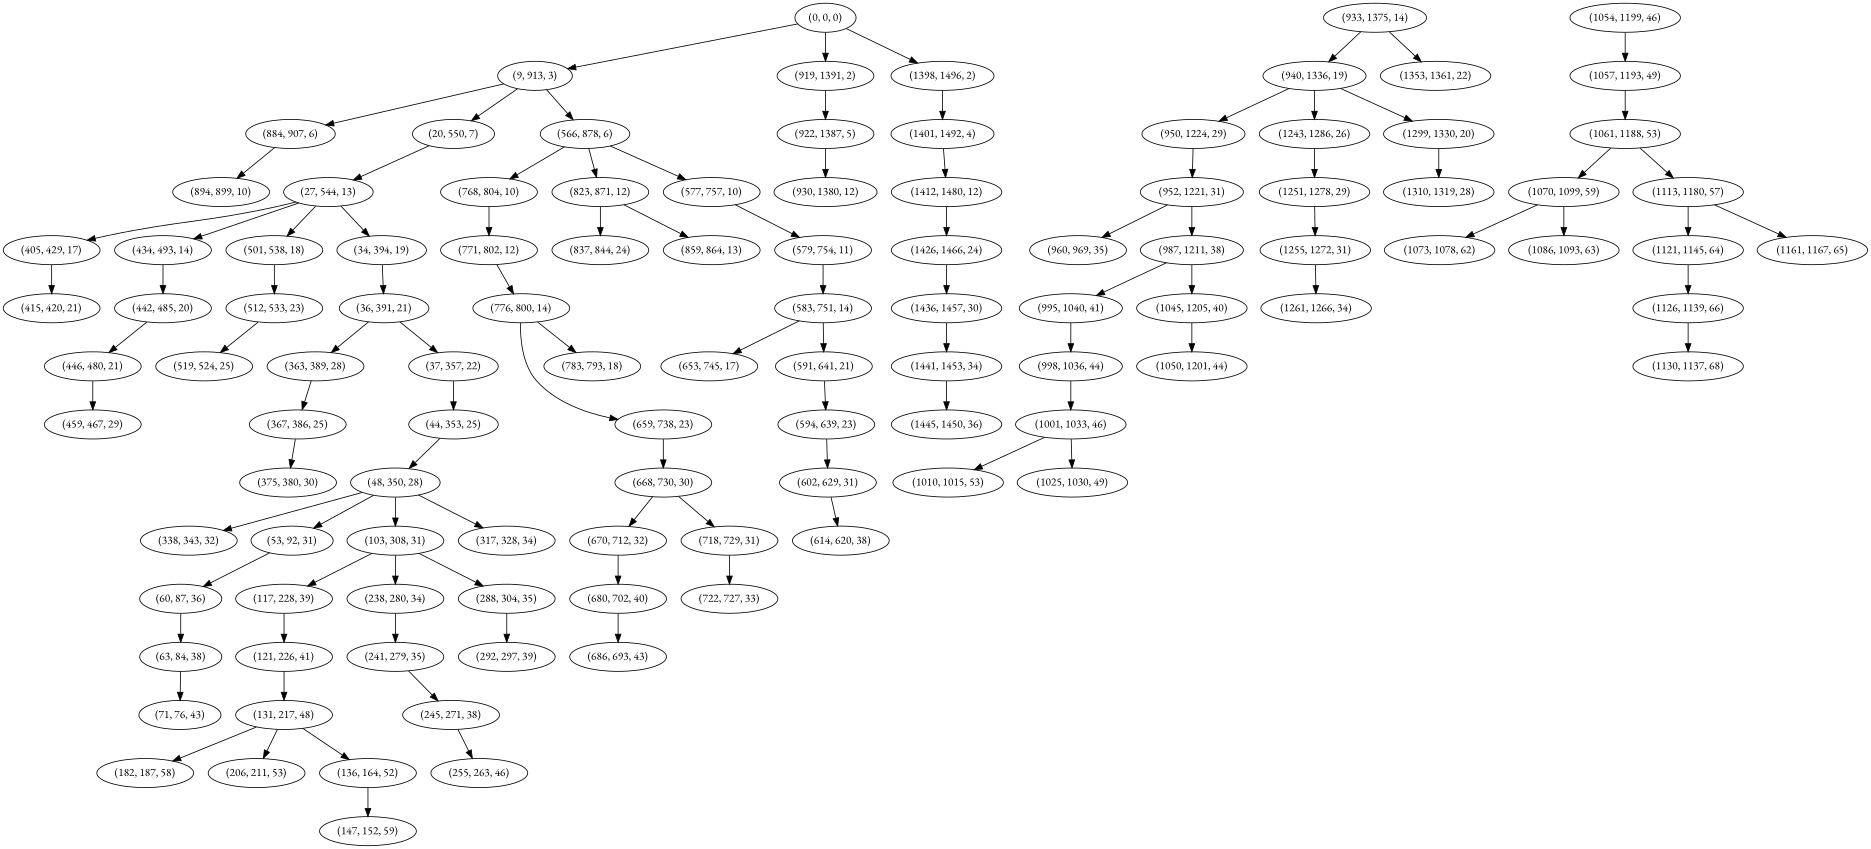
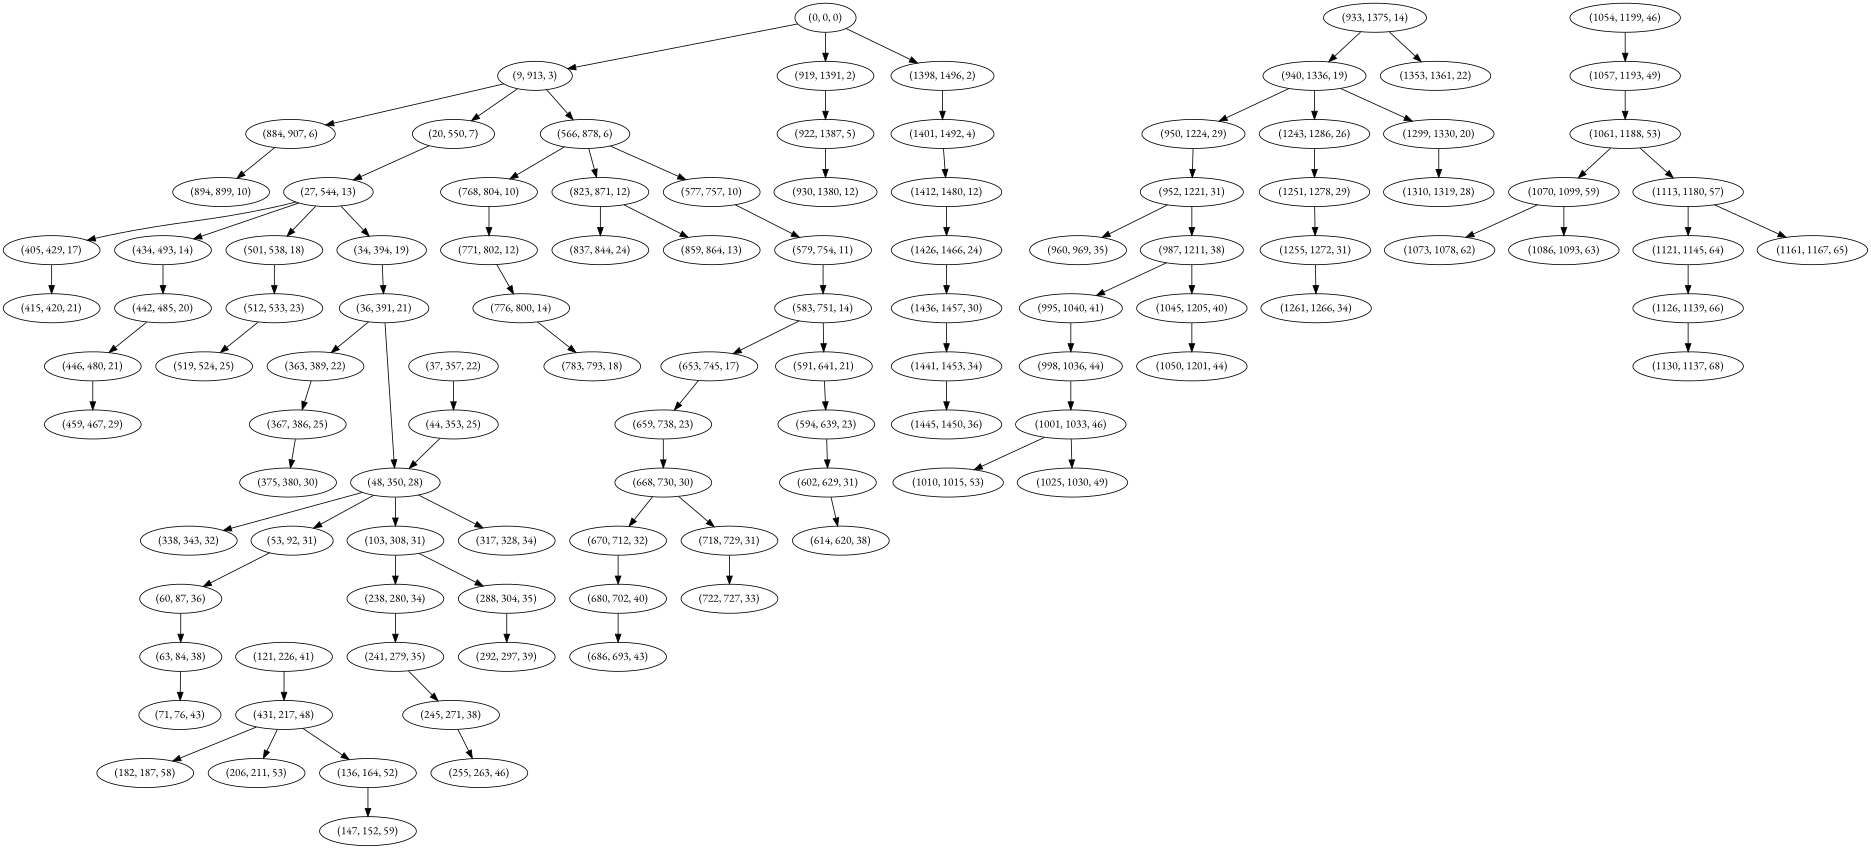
edge "(36, 391, 21)" -> "(37, 357, 22)": now "(36, 391, 21)" -> "(48, 350, 28)"
node "(363, 389, 28)": label "(363, 389, 28)" -> "(363, 389, 22)"
edge "(776, 800, 14)" -> "(659, 738, 23)": now "(653, 745, 17)" -> "(659, 738, 23)"
node "(117, 228, 39)": removed
node "(131, 217, 48)": label "(131, 217, 48)" -> "(431, 217, 48)"
